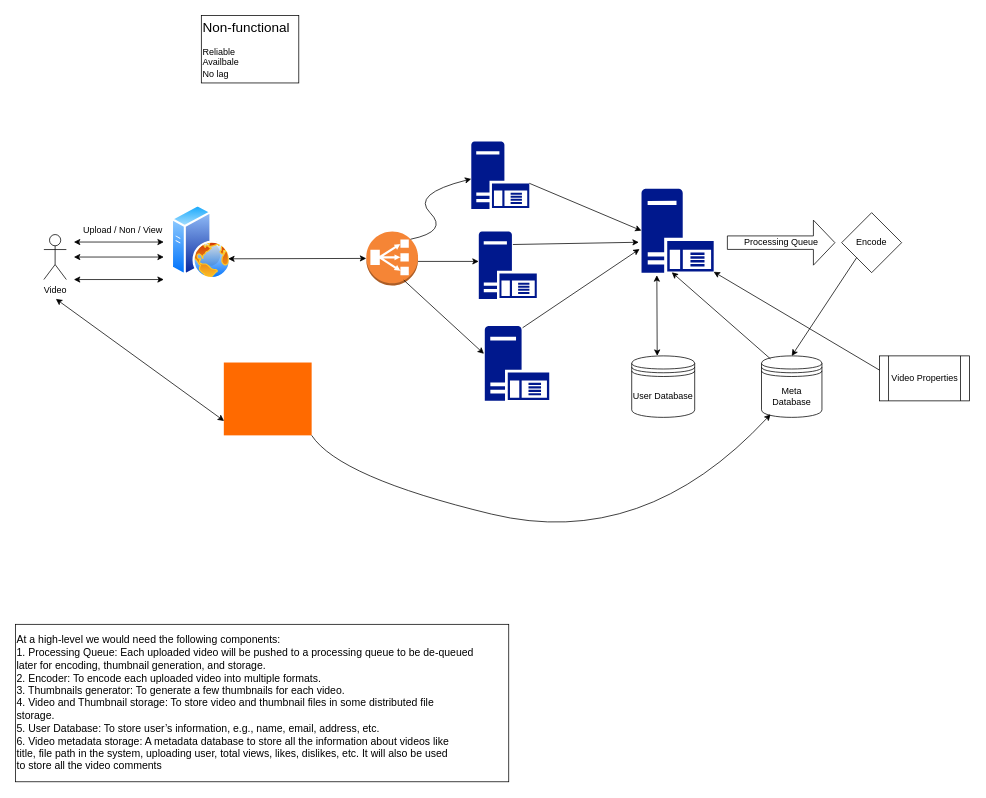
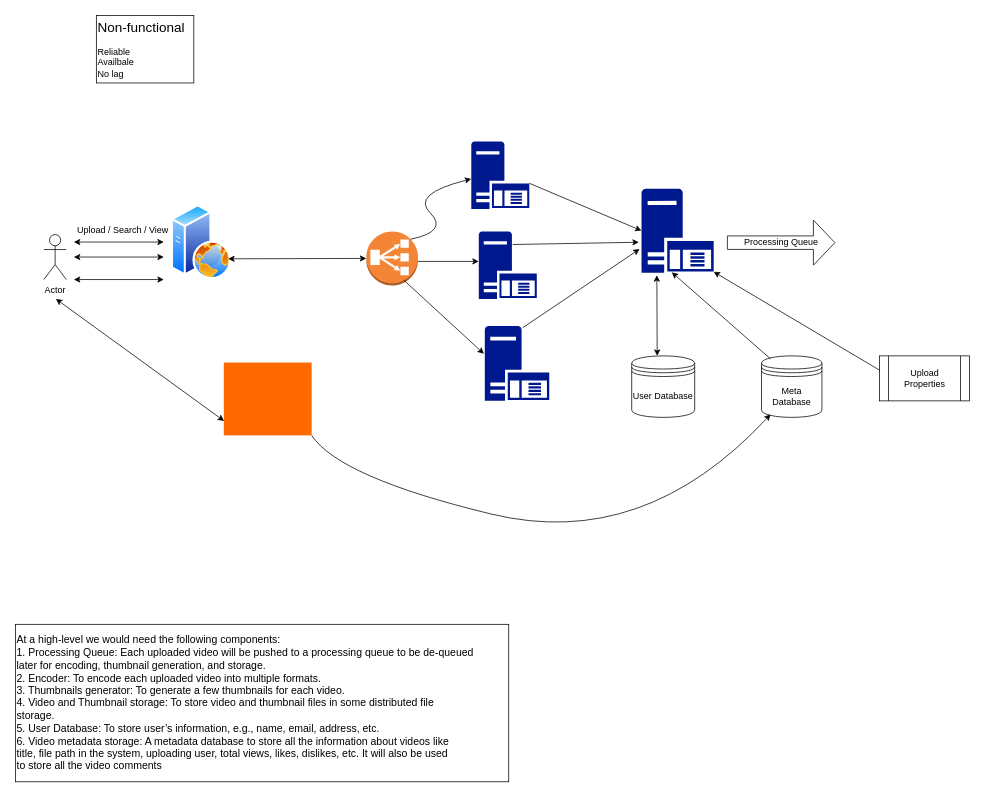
node "Non-functional Reliable Availbale No lag": moved (250, 49) -> (145, 49)
node "Upload / Non / View": label "Upload / Non / View" -> "Upload / Search / View"
node "Encode": removed
node "Video": label "Video" -> "Actor"
edge "Encode" -> "Meta Database": removed
node "Video Properties": label "Video Properties" -> "Upload Properties"
